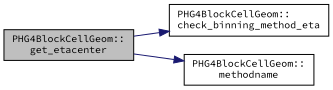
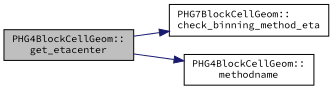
node "PHG4BlockCellGeom:: check_binning_method_eta": label "PHG4BlockCellGeom:: check_binning_method_eta" -> "PHG7BlockCellGeom:: check_binning_method_eta"
